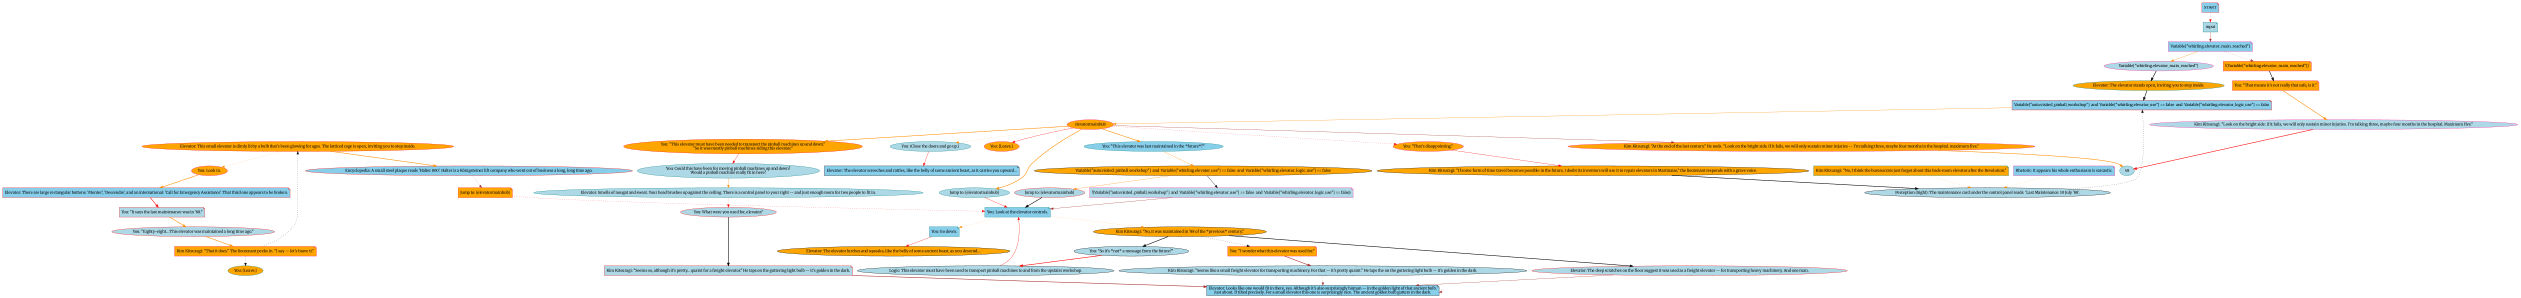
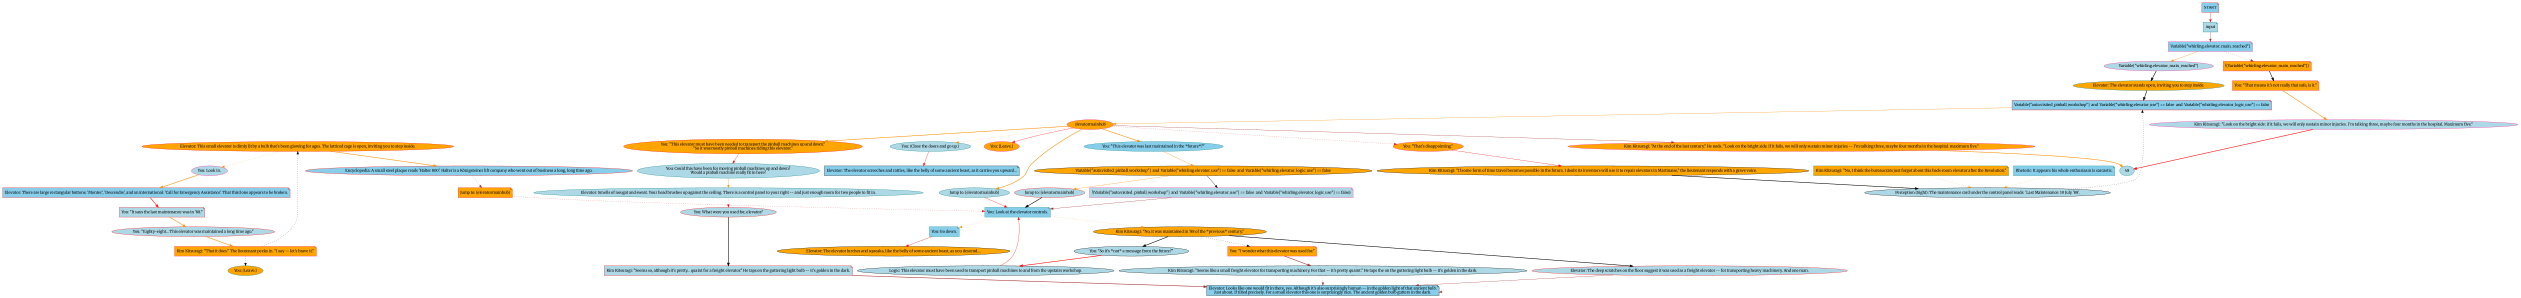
edge "START" -> "input": style dotted -> solid
node "You: Look in.": fillcolor orange -> lightblue
node "Rhetoric: It appears his whole enthusiasm is sarcastic.": color deeppink -> teal
